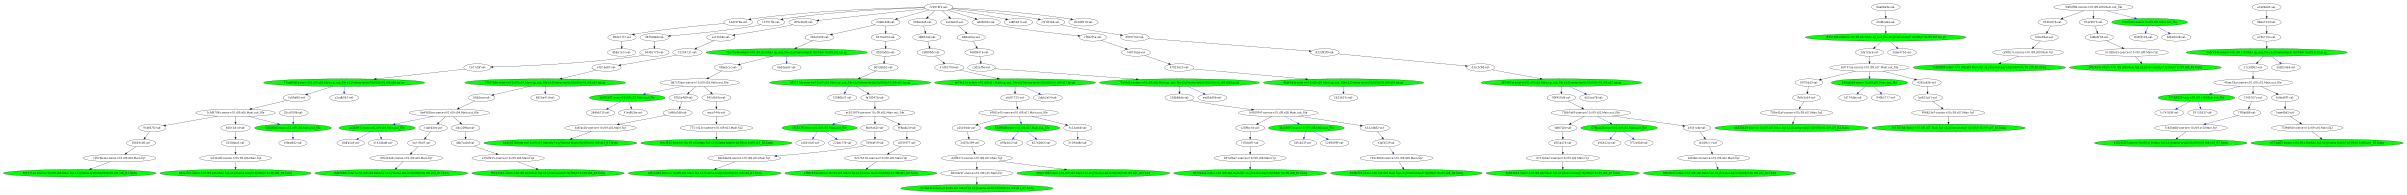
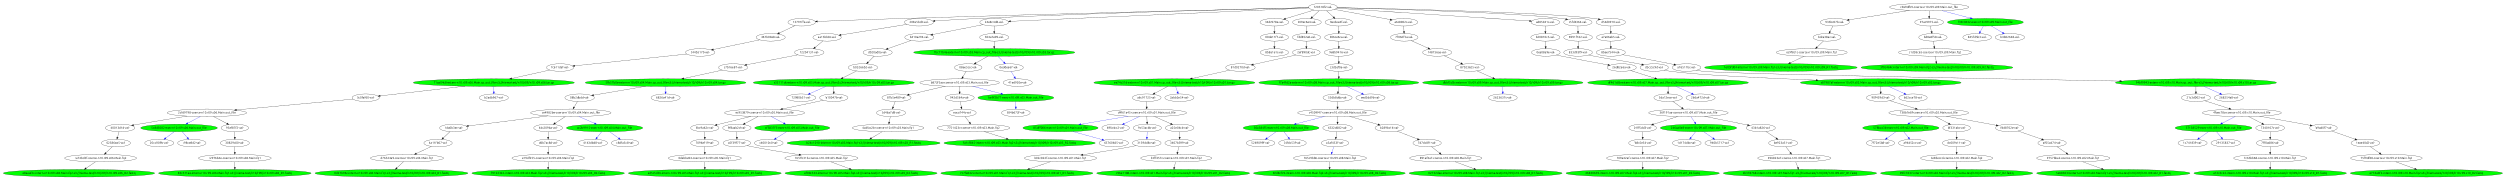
edge "d54d0910-val-" -> "a7a06eb5-val-": added
node "b20810c5-val-": added
node "08b2ece-val-": label "08b2ece-val-" -> "08b2dbdd-val-"
edge "be9f2b71-exec-n10.r09.s03.Main.out_file" -> "41ed920e-val-": now "0eddea67-val-" -> "41ed920e-val-"
edge "05cd109b-val-" -> "5c8d5082-exec-n10.r09.s06.Main.out_file": reversed
edge "7ff0a686-val-" -> "7c65bb68-coerce-n10.r09.s10.Main.fq1": color blue -> black
edge "85dff006-exec-n10.r09.s01.Main.out_file" -> "69fa4cc2-val-": now "d4f61a45-coerce-n10.r09.s01.Main.out_file" -> "69fa4cc2-val-"
node "22bec776-val-": removed
edge "d4ff457c-coerce-n10.r09.s01.Main.fq2" -> "b02c822f-coerce-n10.r09.s01.Main.fq1": now "3139dd8c-val-" -> "b02c822f-coerce-n10.r09.s01.Main.fq1"
